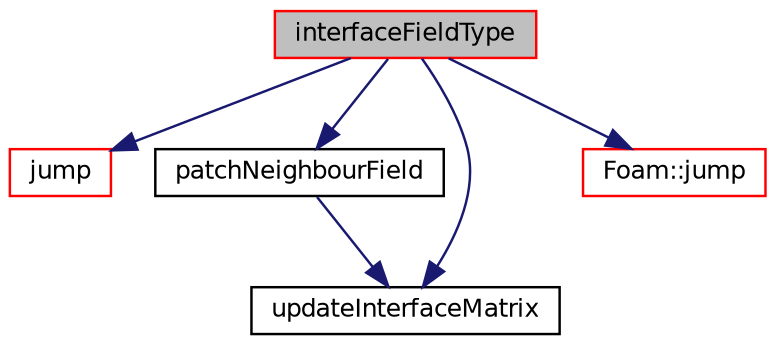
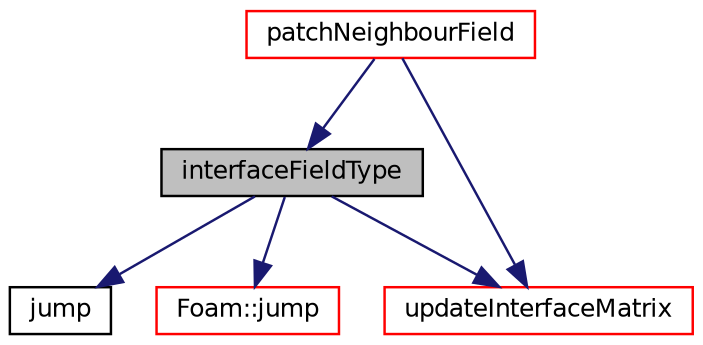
node "interfaceFieldType": color red -> black
edge "interfaceFieldType" -> "patchNeighbourField": reversed
node "jump": color red -> black
node "patchNeighbourField": color black -> red
node "updateInterfaceMatrix": color black -> red
